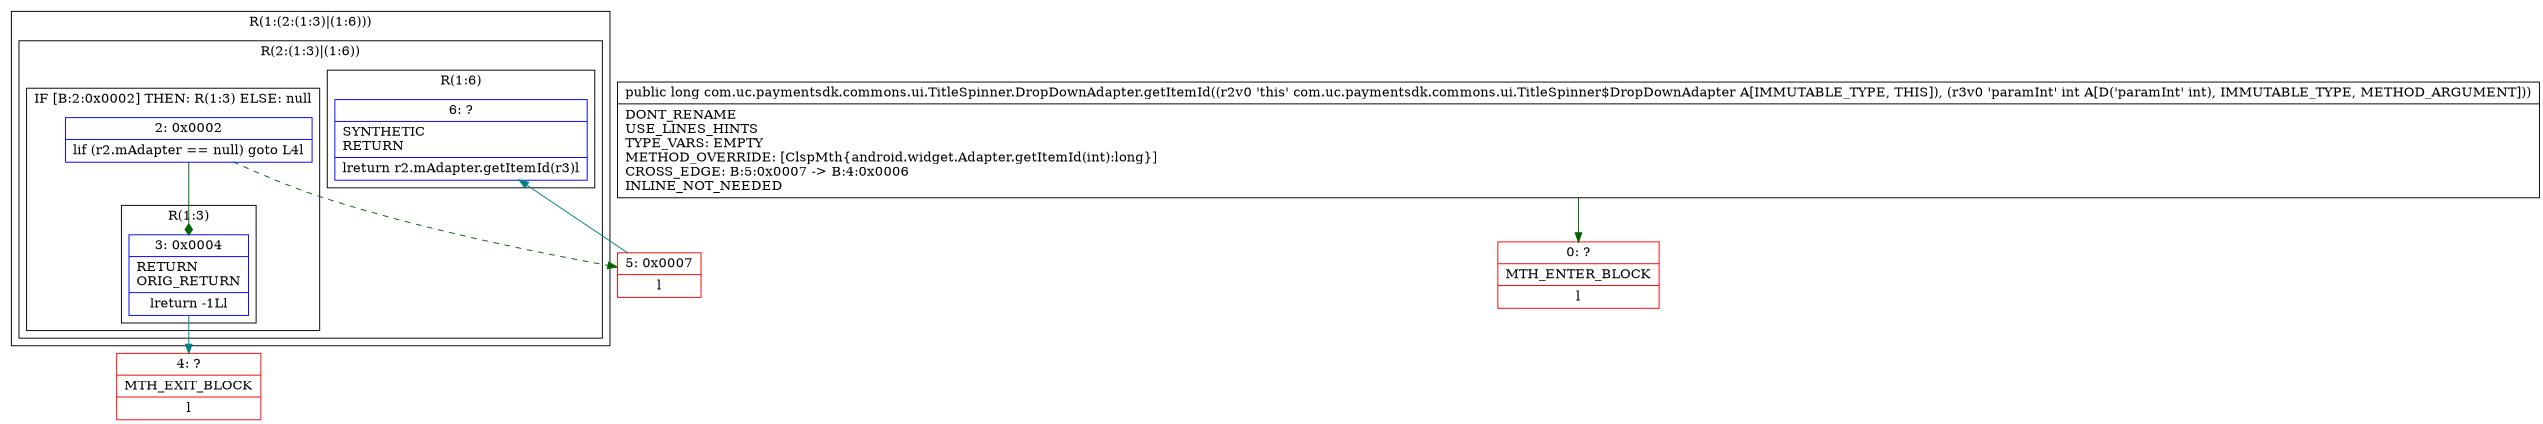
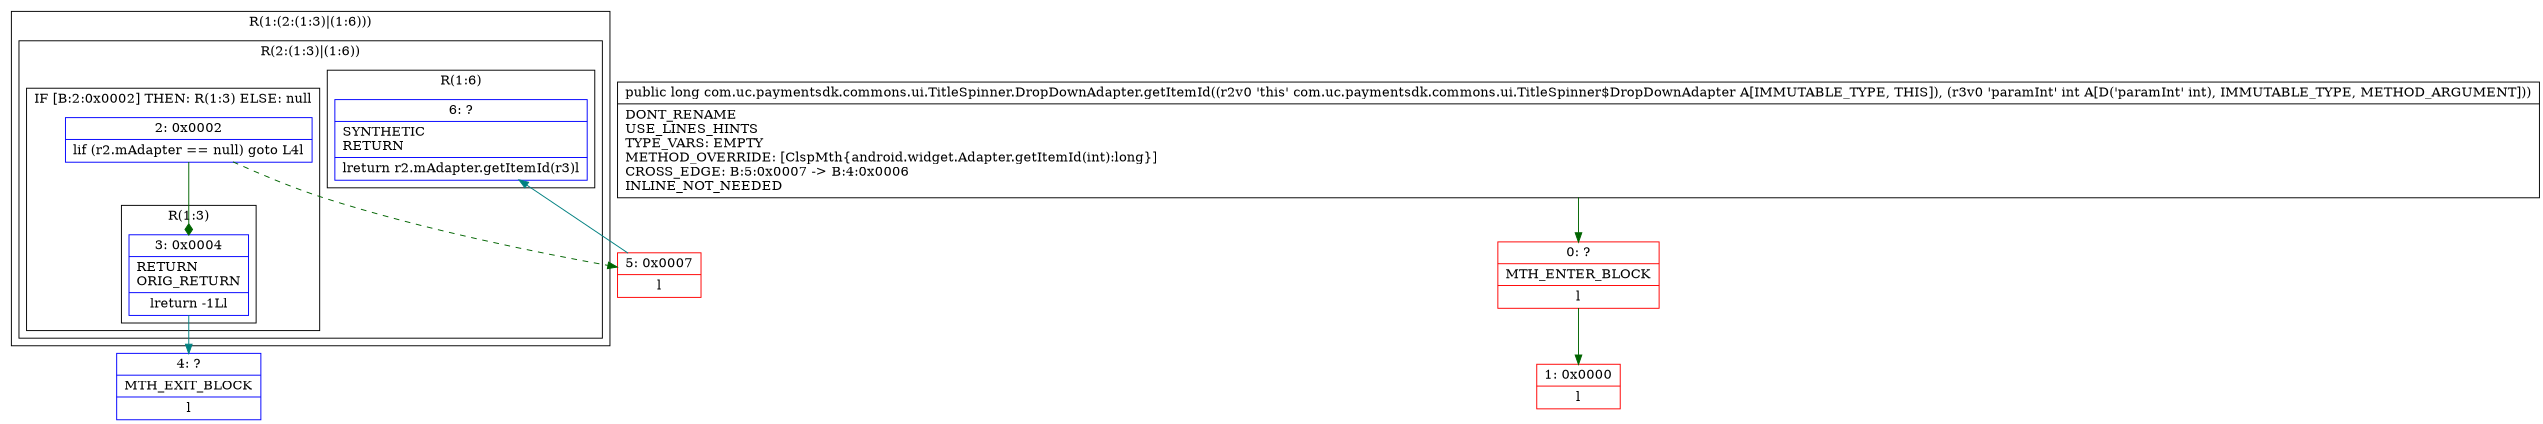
node "4: ?": color red -> blue
node "1: 0x0000": added
